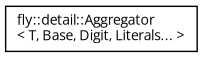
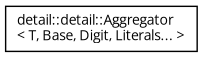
node "fly::detail::Aggregator < T, Base, Digit, Literals... >": label "fly::detail::Aggregator < T, Base, Digit, Literals... >" -> "detail::detail::Aggregator < T, Base, Digit, Literals... >"
